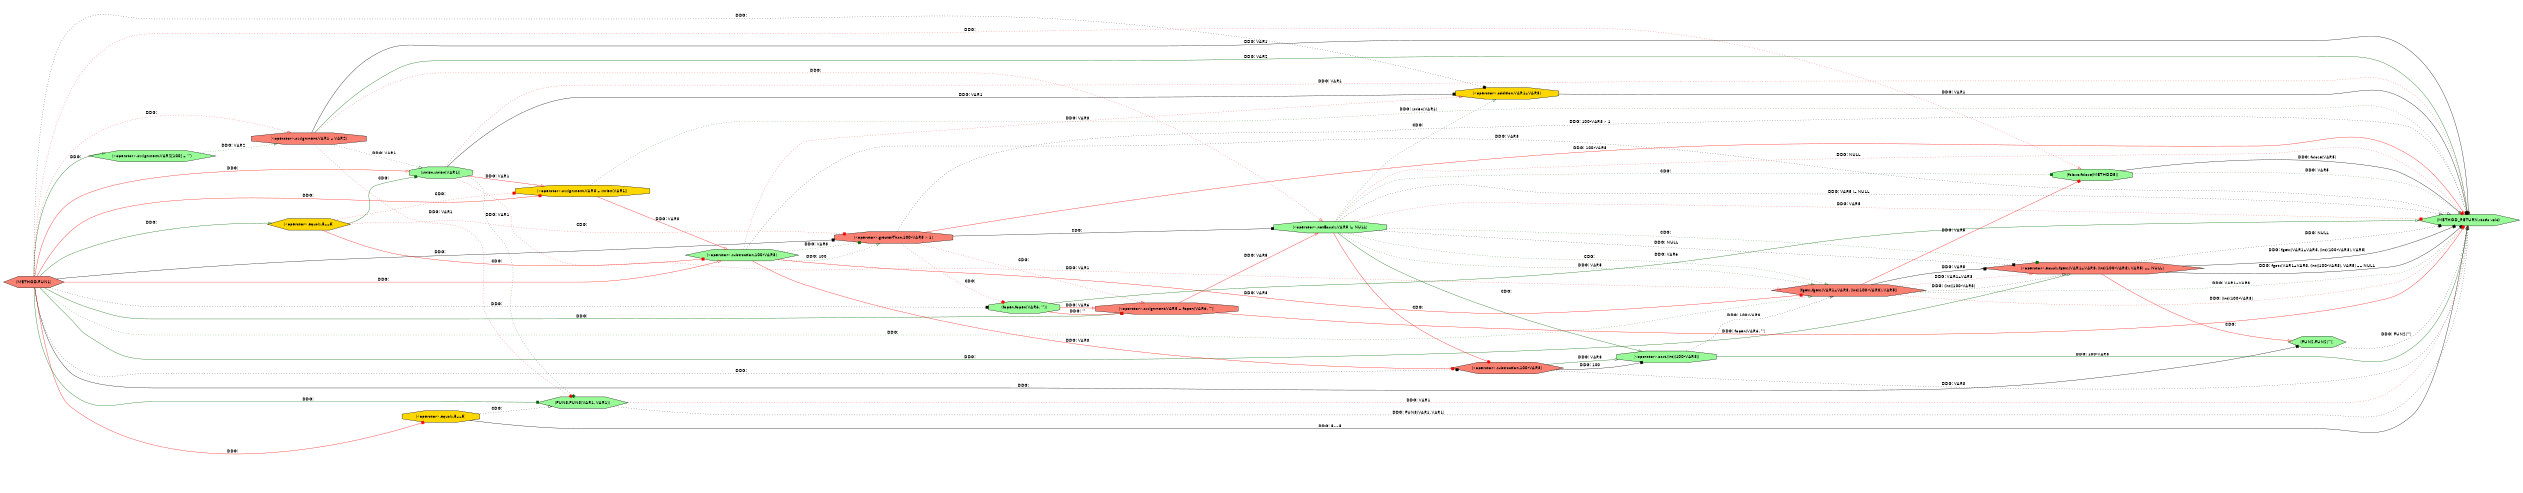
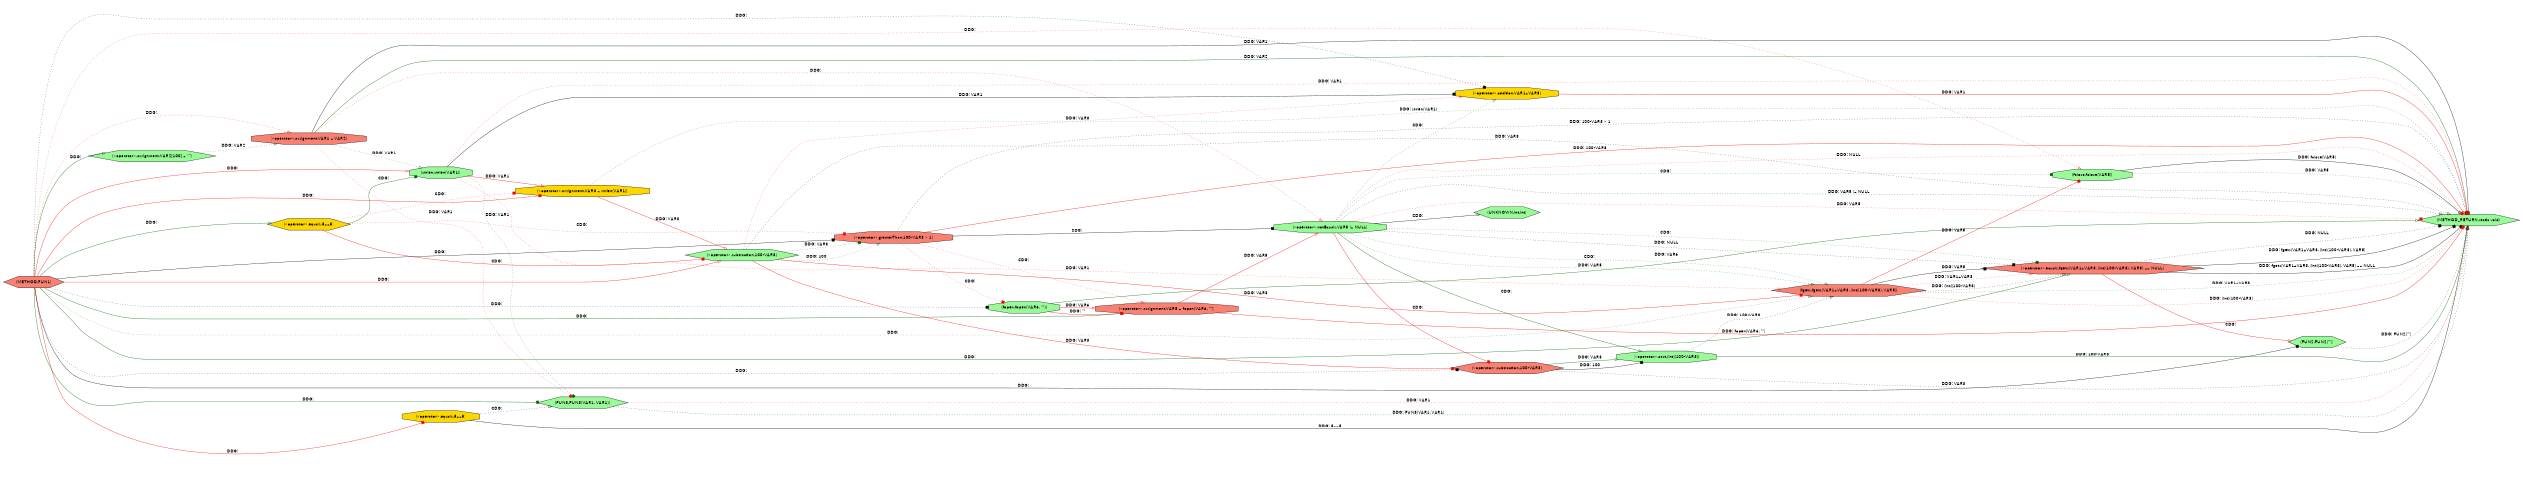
edge "(<operator>.addition,VAR1+VAR3)" -> "(METHOD_RETURN,static void)": color black -> red
node "(fclose,fclose(METHOD5))": label "(fclose,fclose(METHOD5))" -> "(fclose,fclose(VAR5))"
node "(UNKNOWN,int,int)": added
